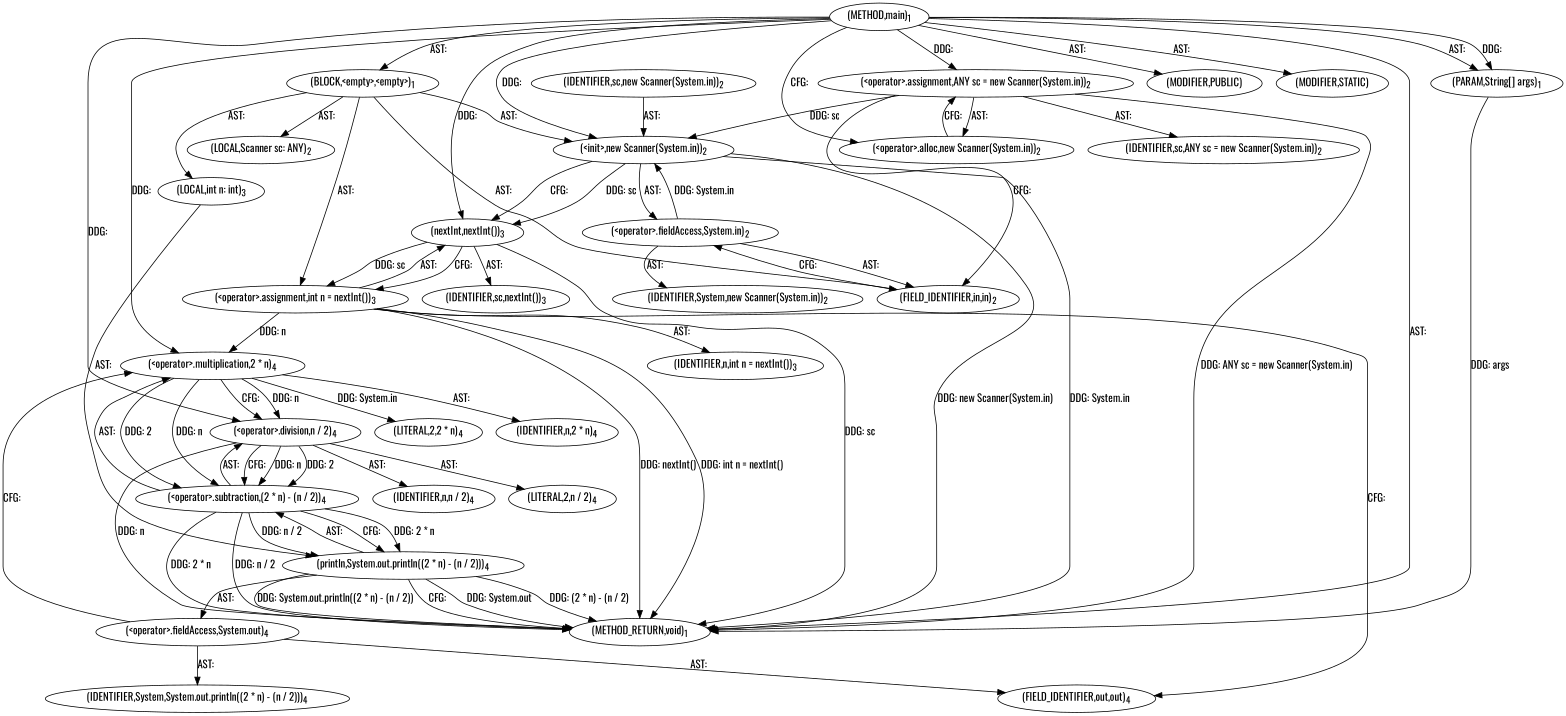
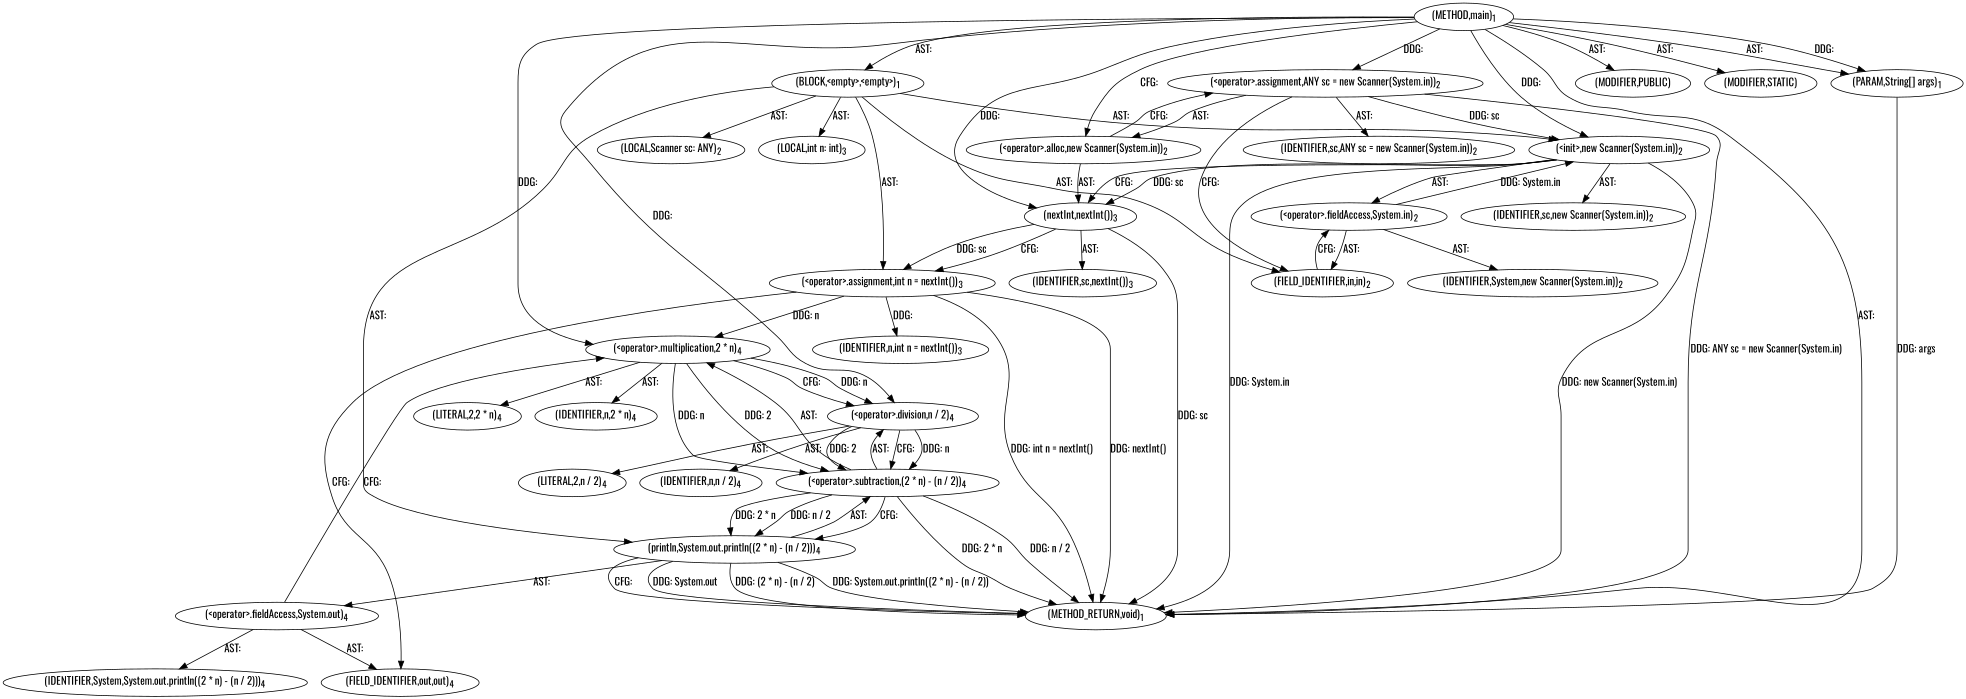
edge "(IDENTIFIER,sc,new Scanner(System.in))" -> "(<init>,new Scanner(System.in))": reversed
edge "(<operator>.assignment,int n = nextInt())" -> "(nextInt,nextInt())": now "(<operator>.alloc,new Scanner(System.in))" -> "(nextInt,nextInt())"
edge "(<operator>.assignment,int n = nextInt())" -> "(IDENTIFIER,n,int n = nextInt())": label "AST: " -> "DDG: "
edge "(<operator>.multiplication,2 * n)" -> "(LITERAL,2,2 * n)": label "DDG: System.in" -> "AST: "
edge "(LOCAL,int n: int)" -> "(println,System.out.println((2 * n) - (n / 2)))": now "(BLOCK,<empty>,<empty>)" -> "(println,System.out.println((2 * n) - (n / 2)))"
edge "(<operator>.division,n / 2)" -> "(METHOD_RETURN,void)": removed, label "DDG: n"
